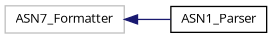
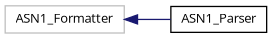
node "ASN7_Formatter": label "ASN7_Formatter" -> "ASN1_Formatter"
